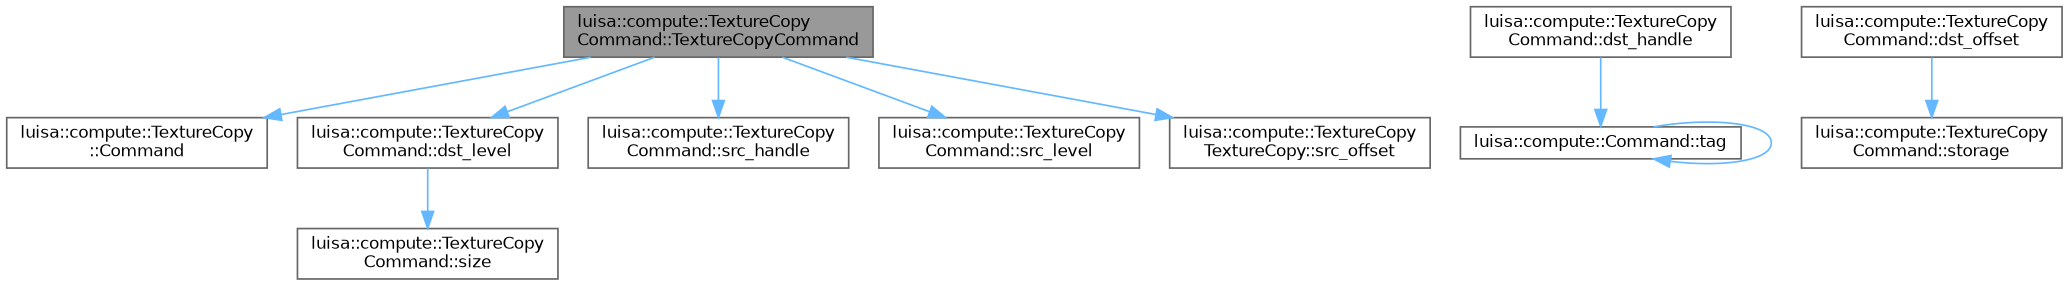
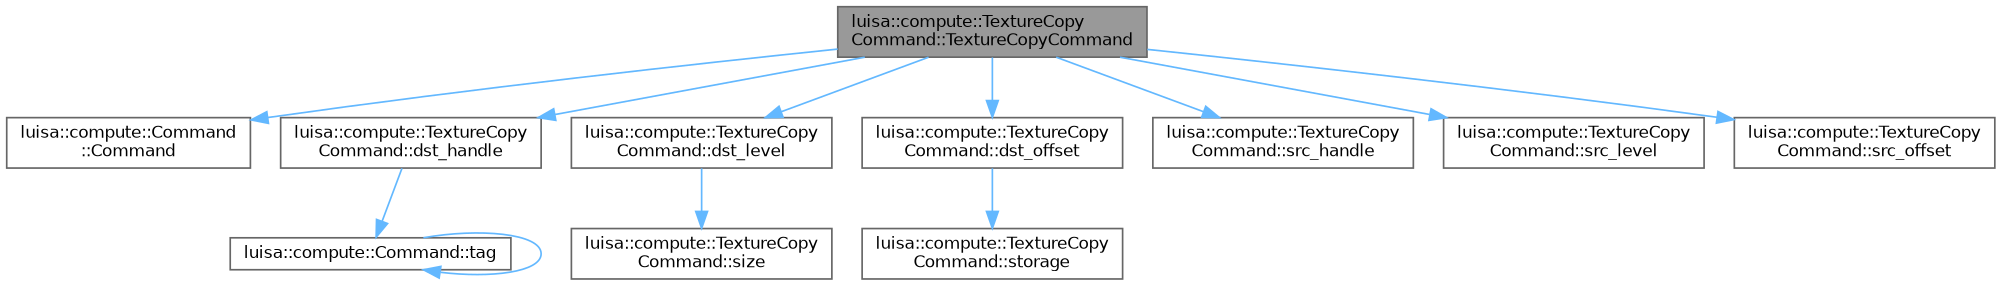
edge "luisa::compute::TextureCopy Command::TextureCopyCommand" -> "luisa::compute::TextureCopy Command::dst_offset": added
edge "luisa::compute::TextureCopy Command::TextureCopyCommand" -> "luisa::compute::TextureCopy Command::dst_handle": added
node "luisa::compute::TextureCopy ::Command": label "luisa::compute::TextureCopy ::Command" -> "luisa::compute::Command ::Command"
node "luisa::compute::TextureCopy TextureCopy::src_offset": label "luisa::compute::TextureCopy TextureCopy::src_offset" -> "luisa::compute::TextureCopy Command::src_offset"
